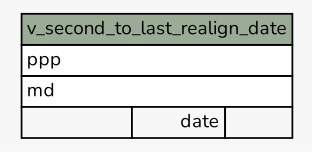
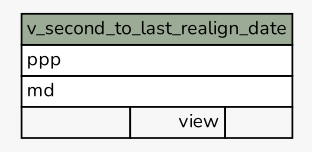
node "v_second_to_last_realign_date": text "date" -> "view"
